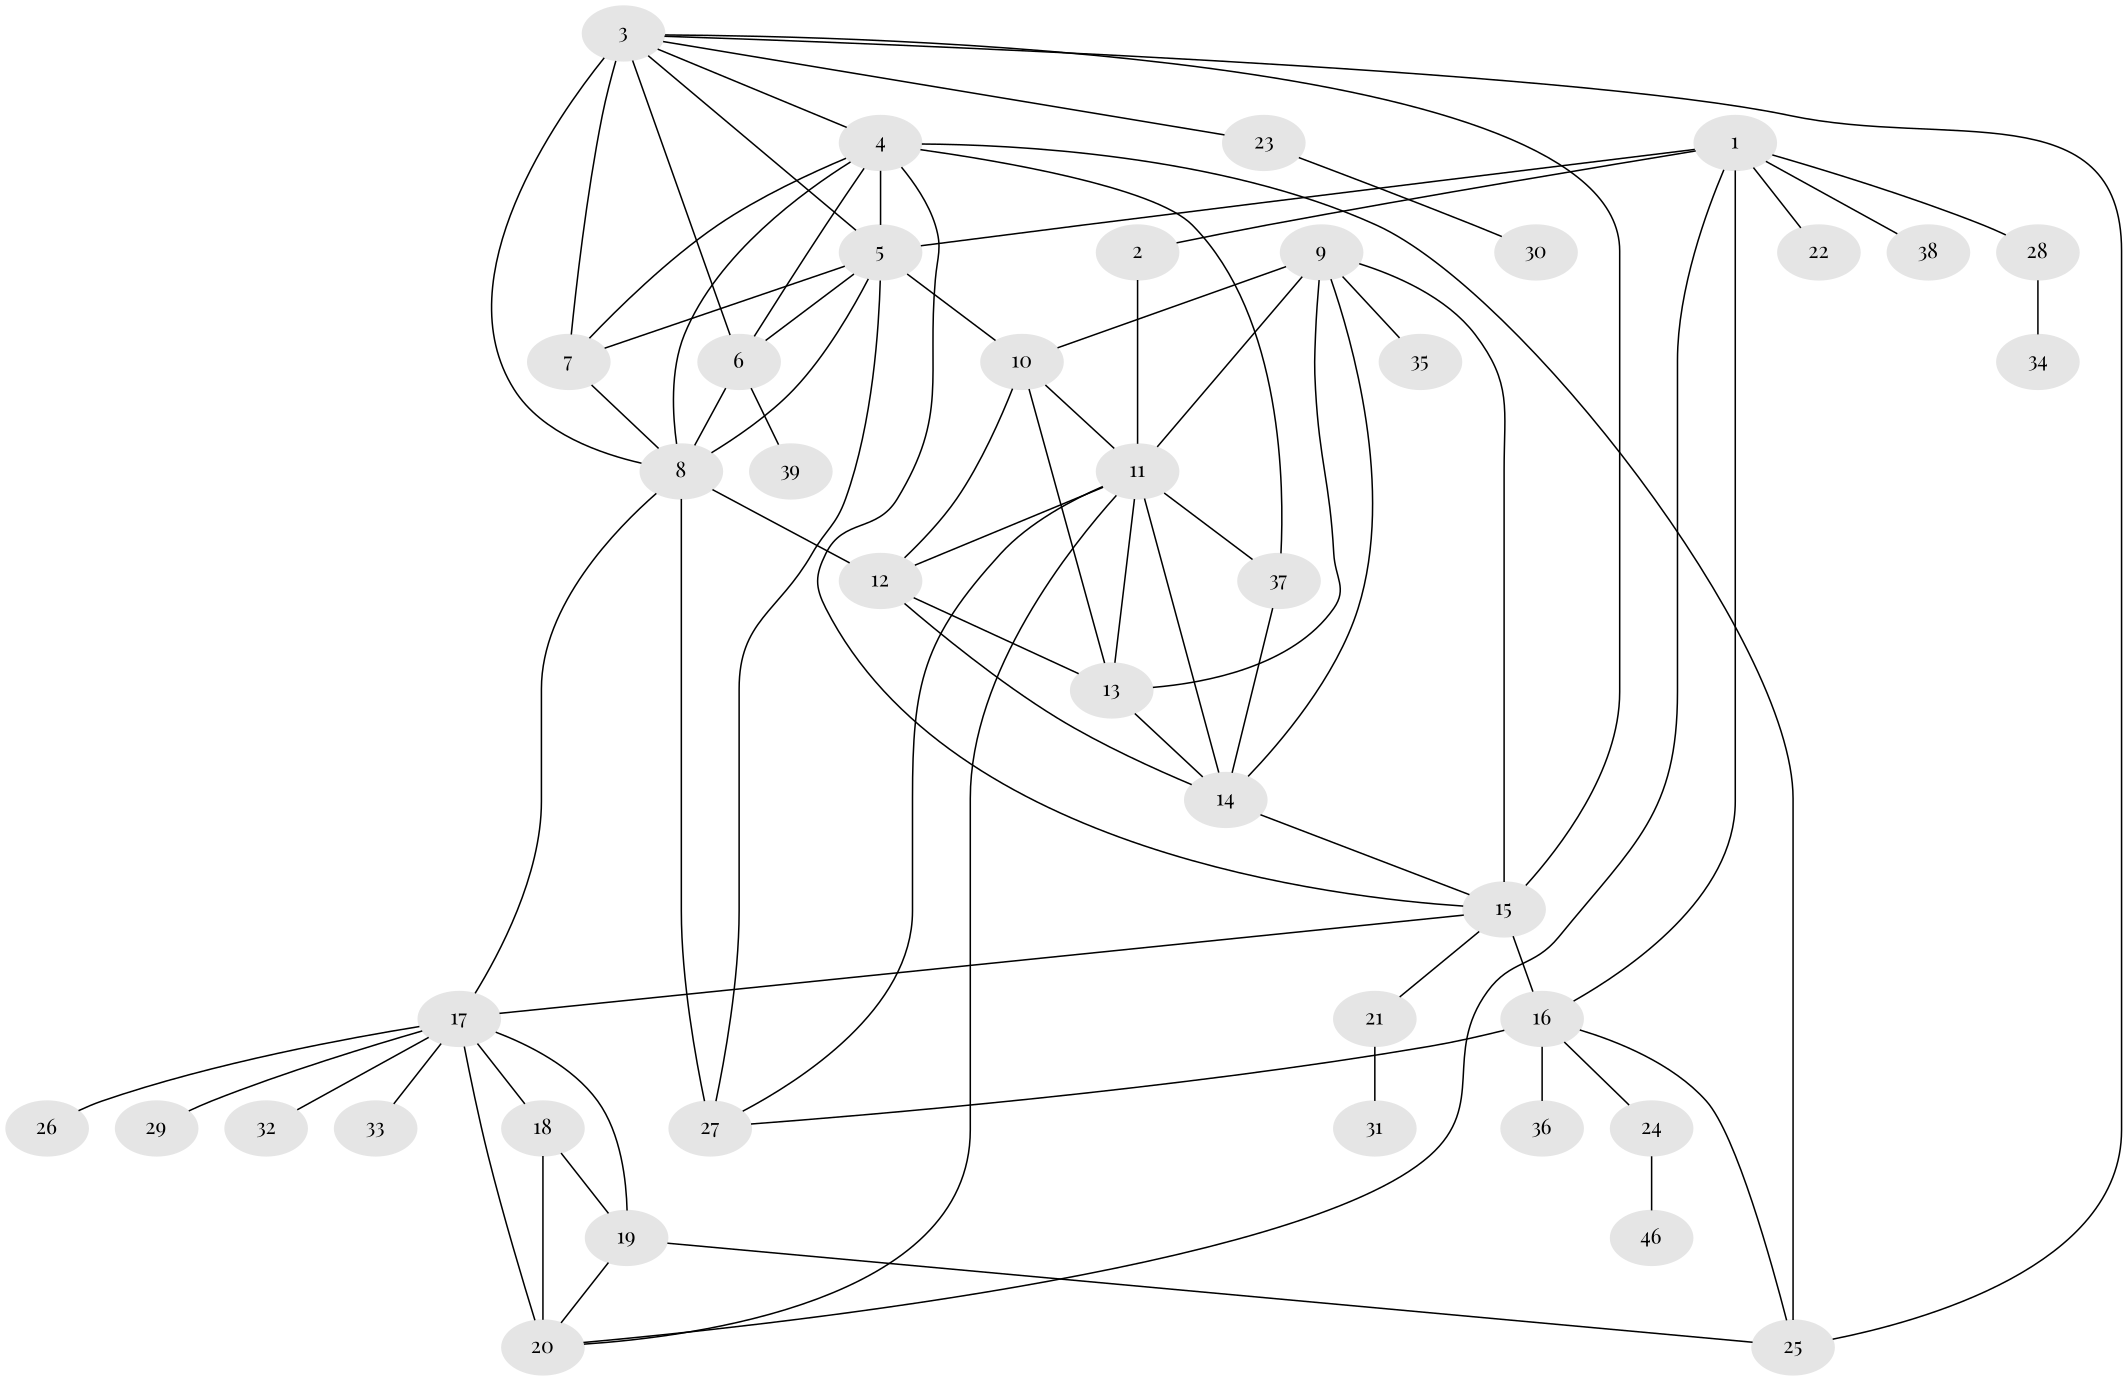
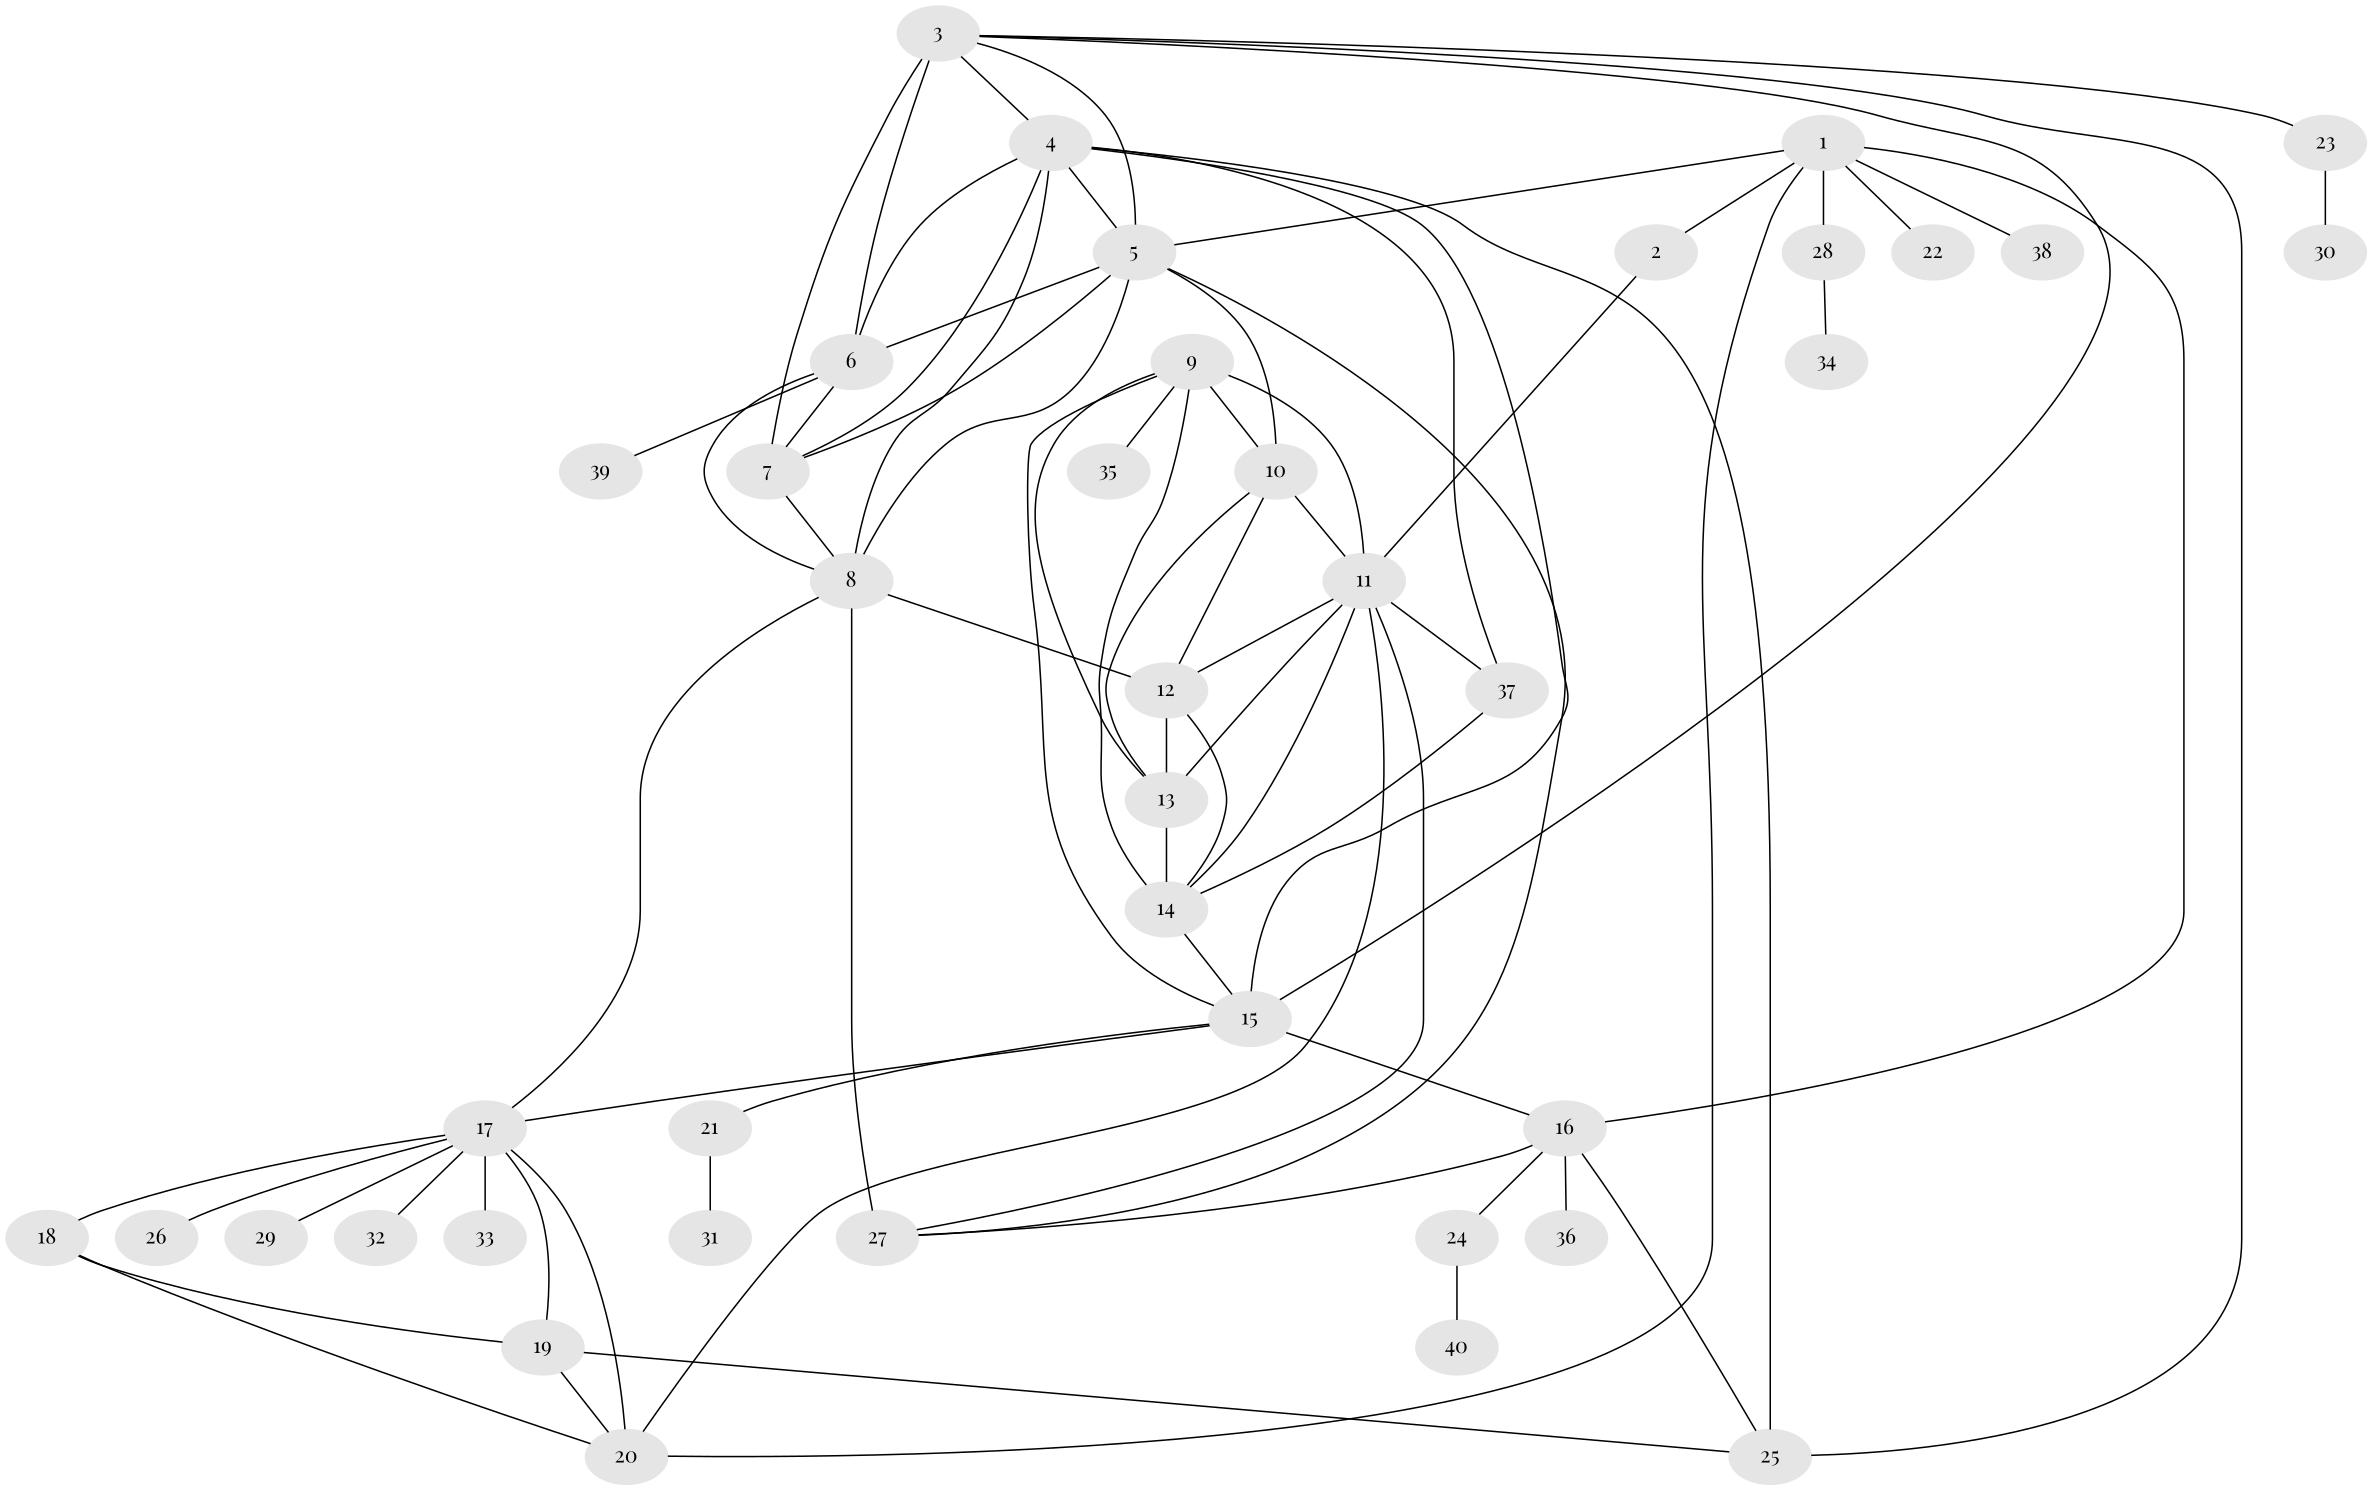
edge "3" -- "8": removed
edge "6" -- "7": added
node "46": label "46" -> "40"
